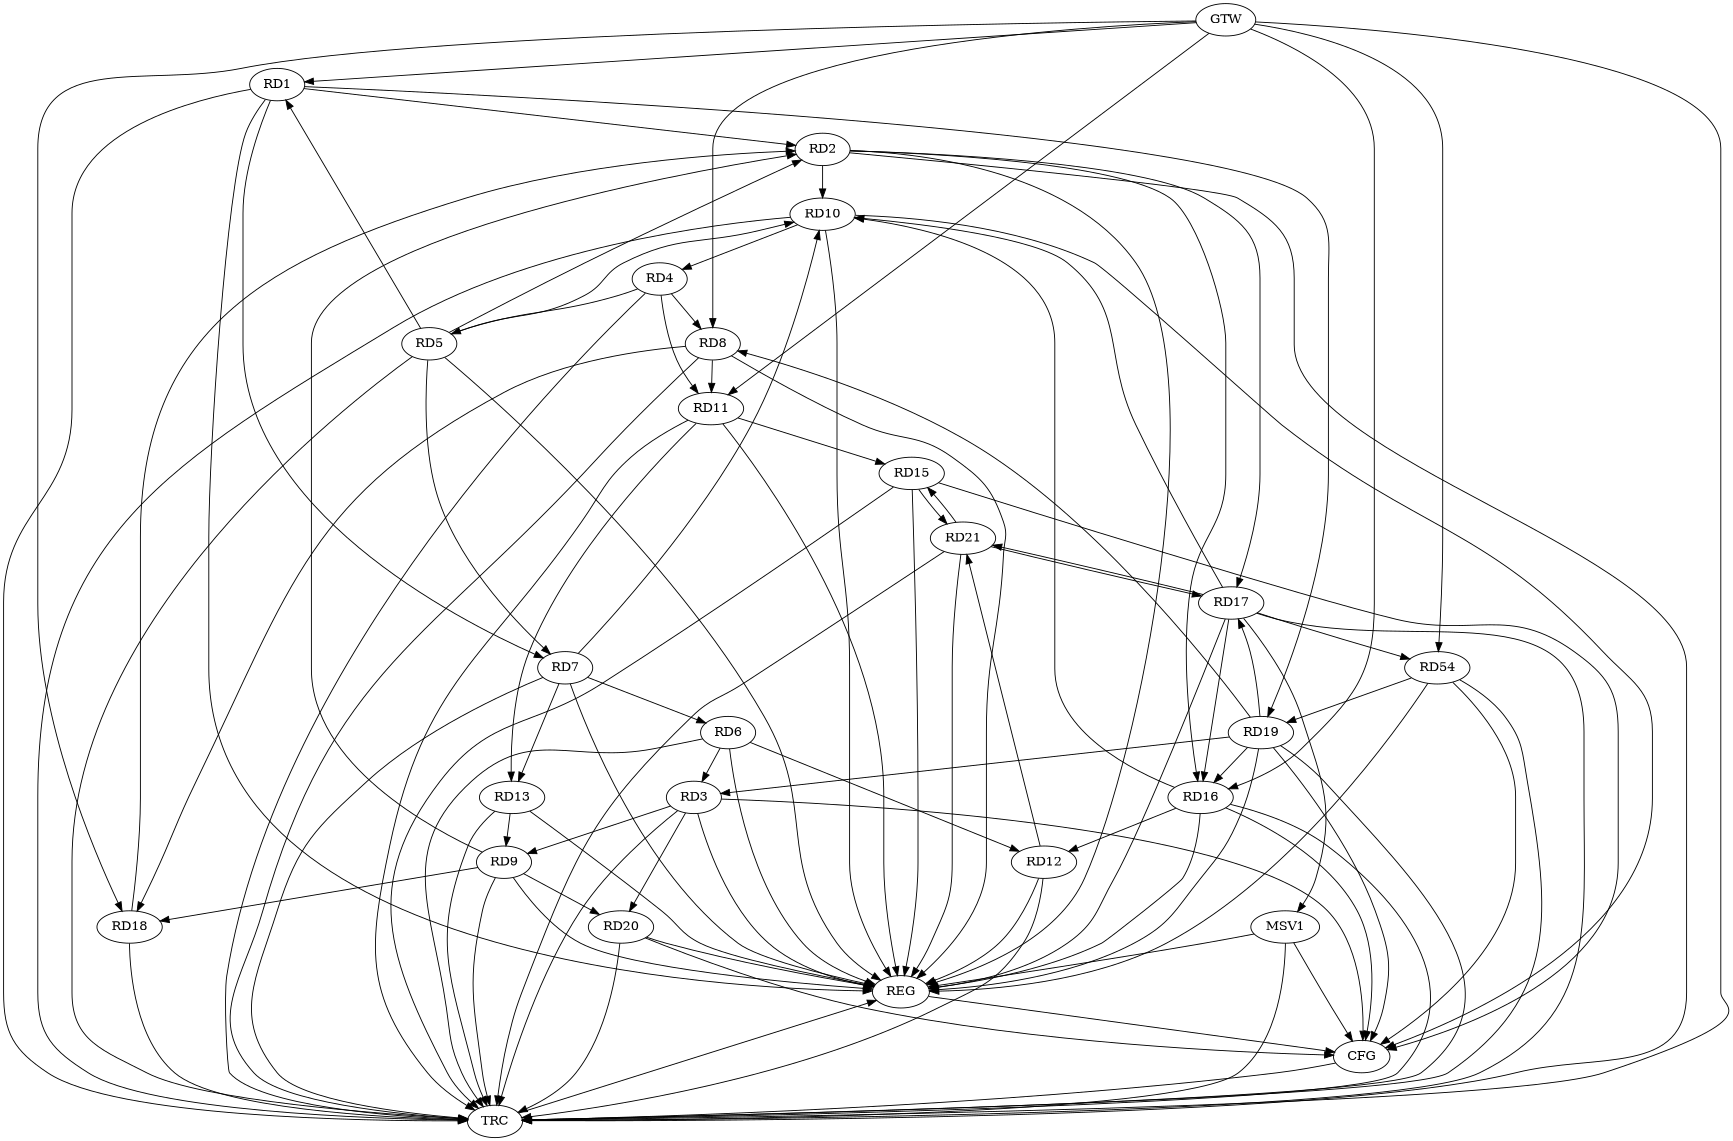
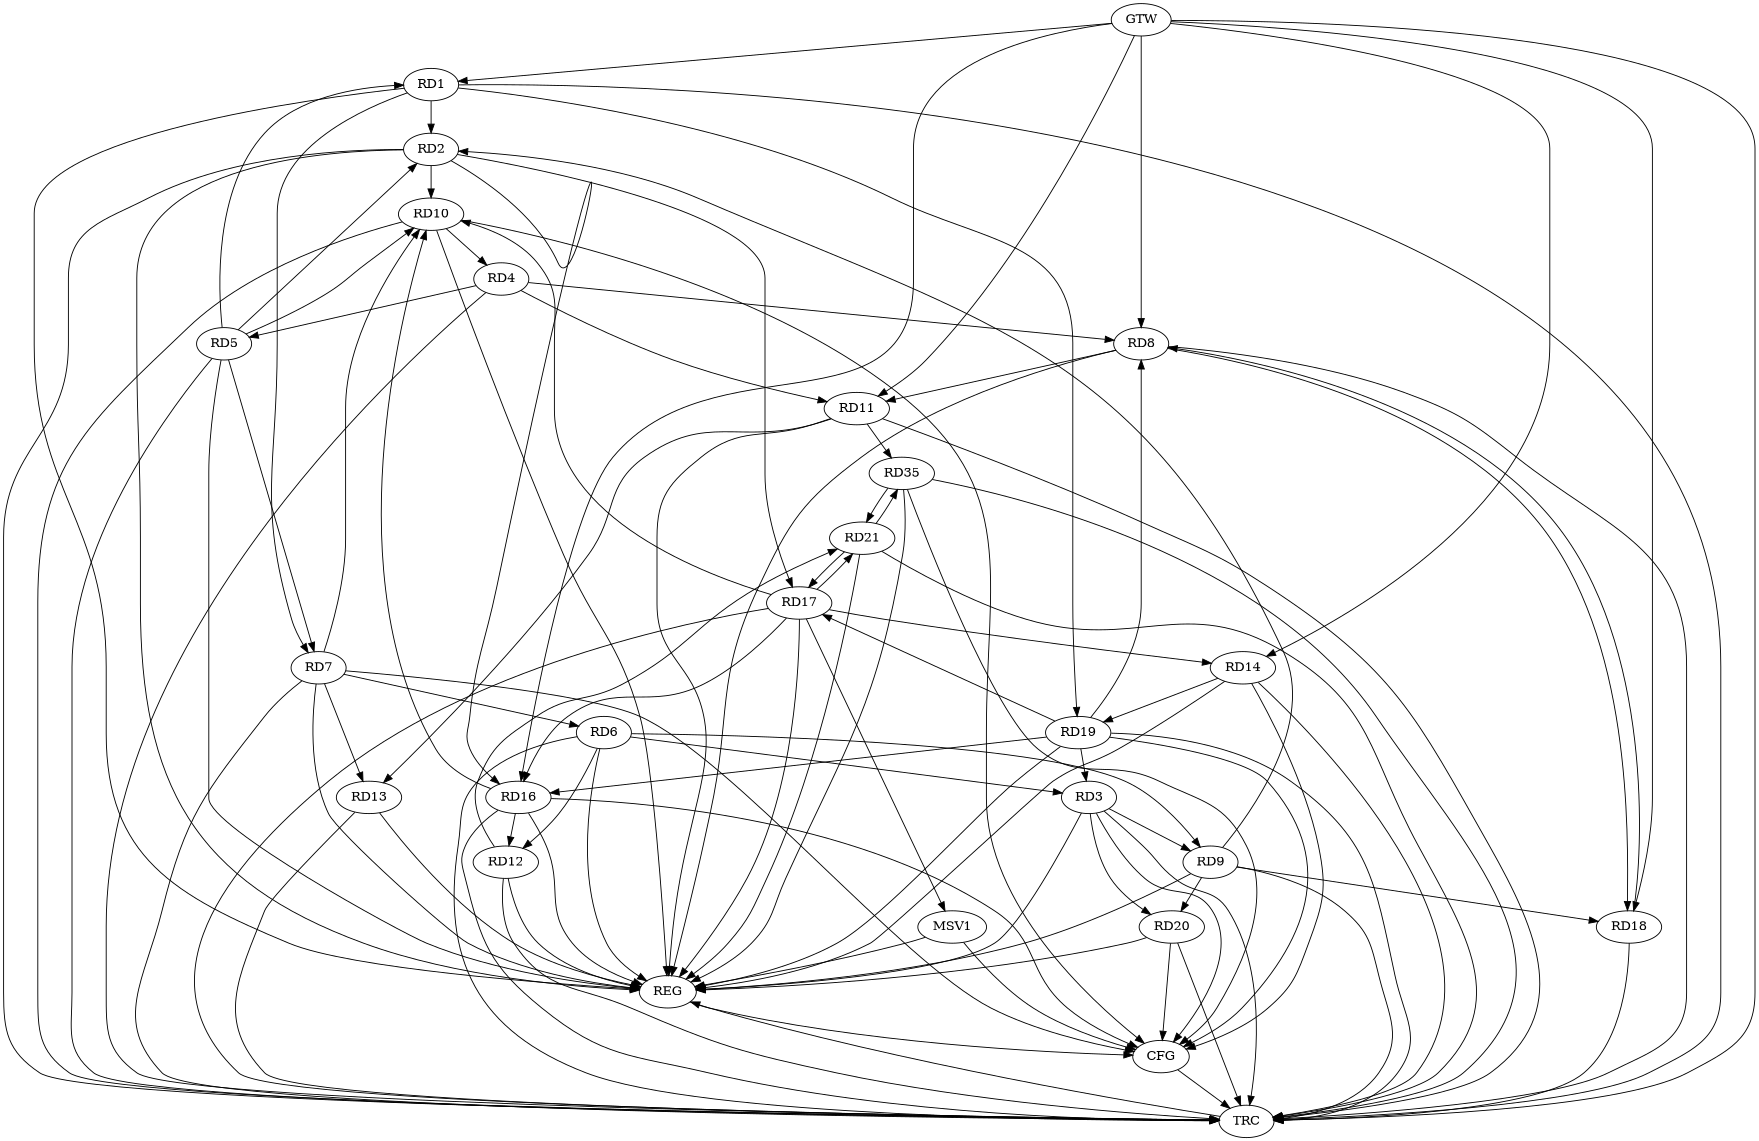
edge "RD18" -> "RD2": now "RD18" -> "RD8"
node "RD15": label "RD15" -> "RD35"
node "RD54": label "RD54" -> "RD14"
edge "RD7" -> "CFG": added
edge "RD13" -> "RD9": now "RD6" -> "RD9"
edge "MSV1" -> "TRC": removed
